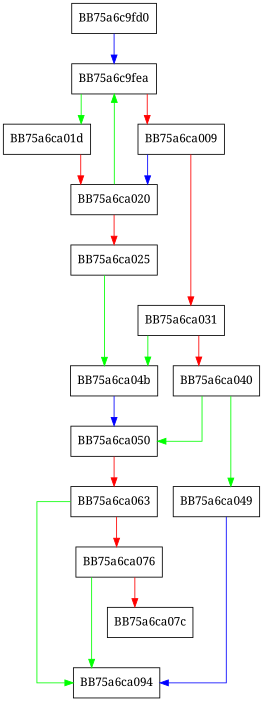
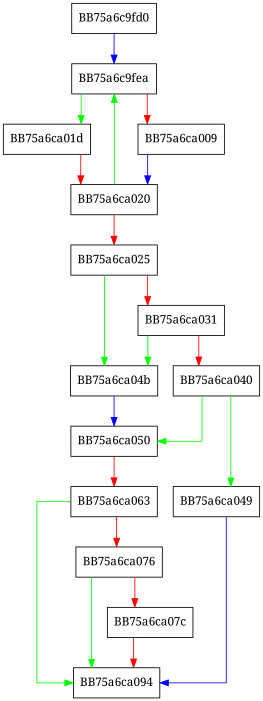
edge "BB75a6ca009" -> "BB75a6ca031": now "BB75a6ca025" -> "BB75a6ca031"
edge "BB75a6ca07c" -> "BB75a6ca094": added
